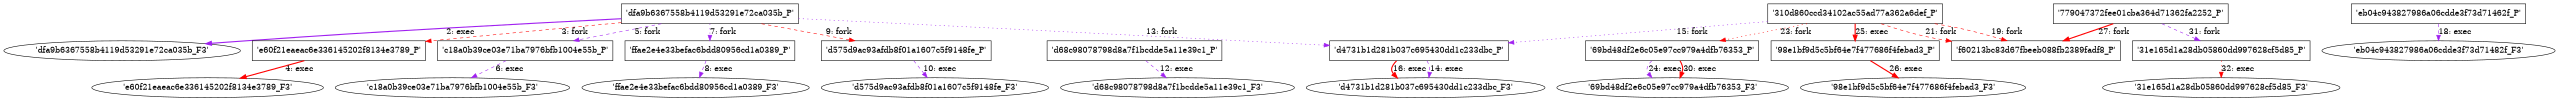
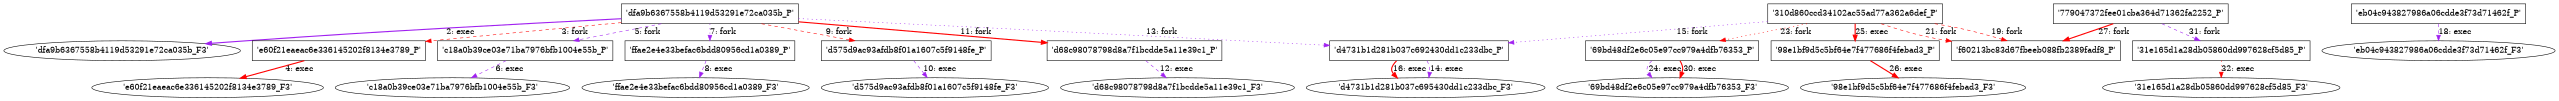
edge "'dfa9b6367558b4119d53291e72ca035b_P'" -> "'d68c98078798d8a7f1bcdde5a11e39c1_P'": added, label "11: fork"
node "'d4731b1d281b037c695430dd1c233dbc_P'": label "'d4731b1d281b037c695430dd1c233dbc_P'" -> "'d4731b1d281b037c692430dd1c233dbc_P'"
node "'eb04c943827986a06cdde3f73d71482f_F3'": label "'eb04c943827986a06cdde3f73d71482f_F3'" -> "'eb04c943827986a06cdde3f73d71462f_F3'"
